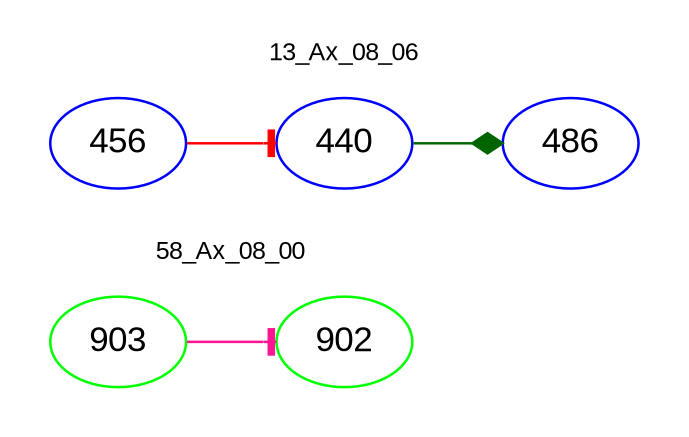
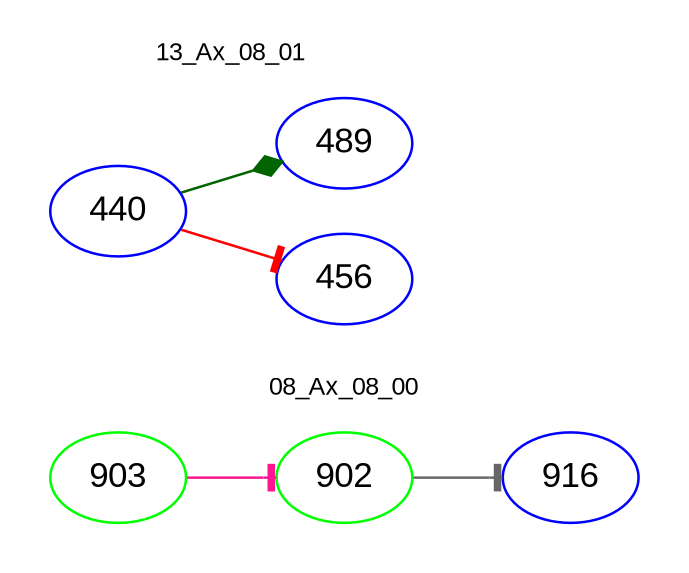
cluster "13_Ax_08_06": label "13_Ax_08_06" -> "13_Ax_08_01"
edge "456" -> "440": reversed
node "486": label "486" -> "489"
cluster "58_Ax_08_00": label "58_Ax_08_00" -> "08_Ax_08_00"
node "916": added
